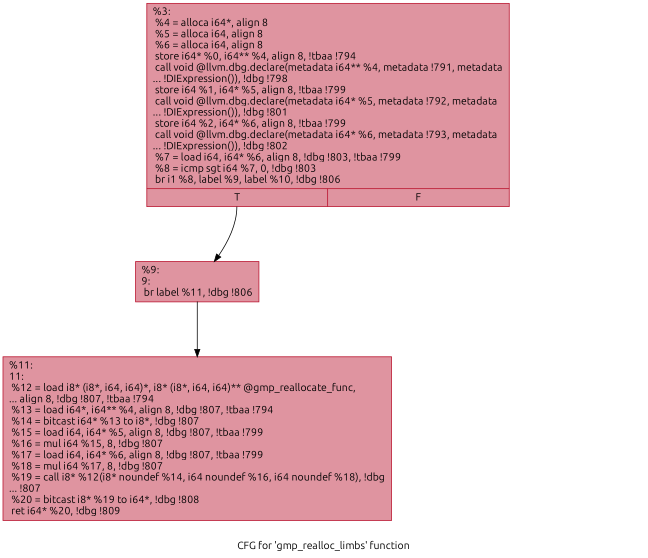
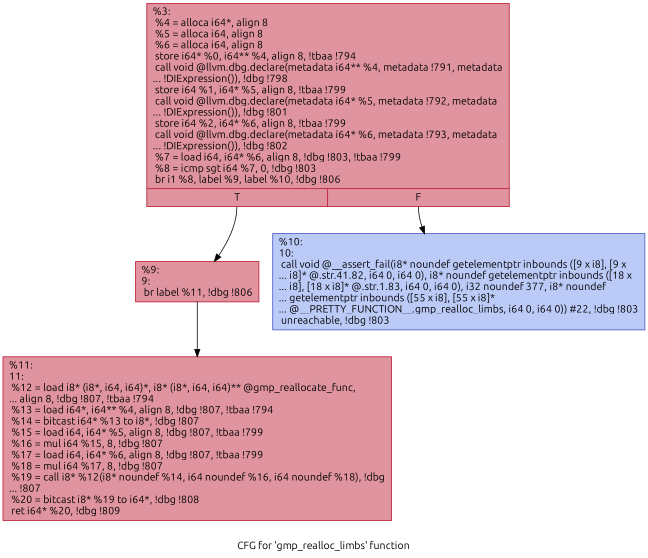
node "%10:": added
